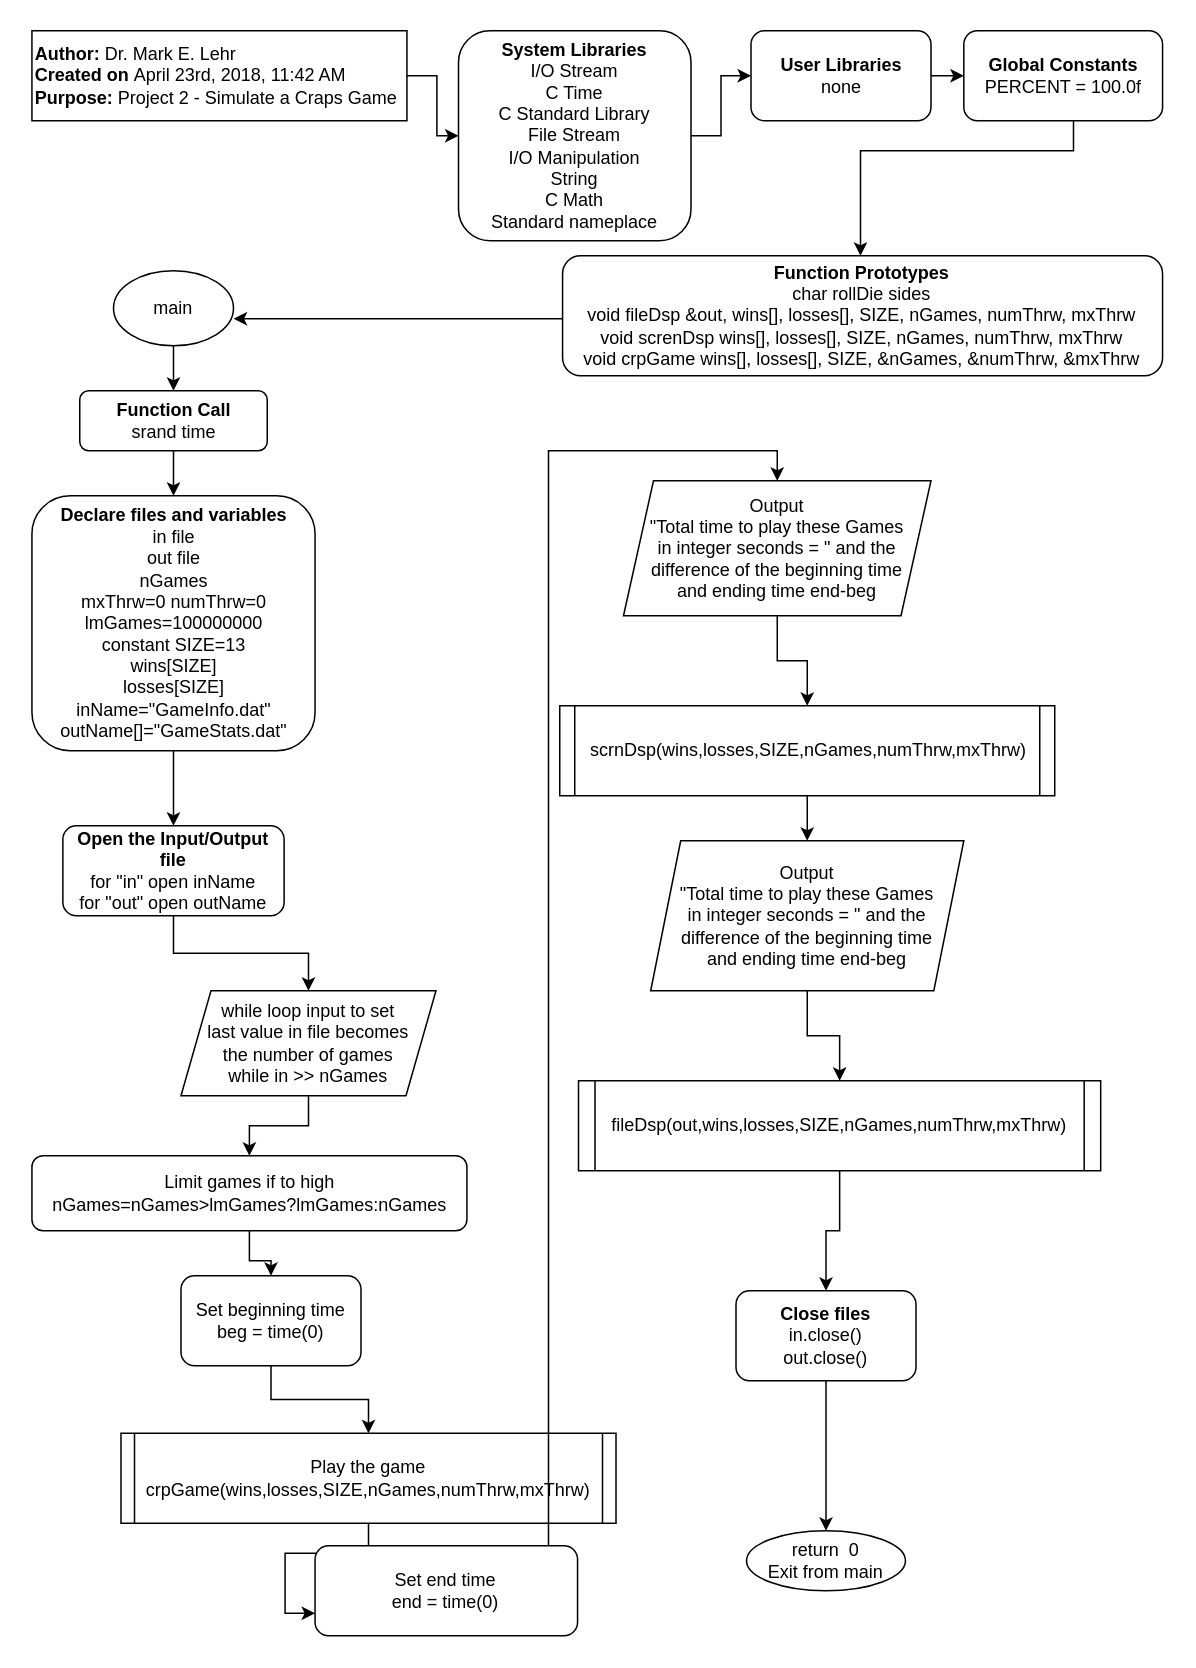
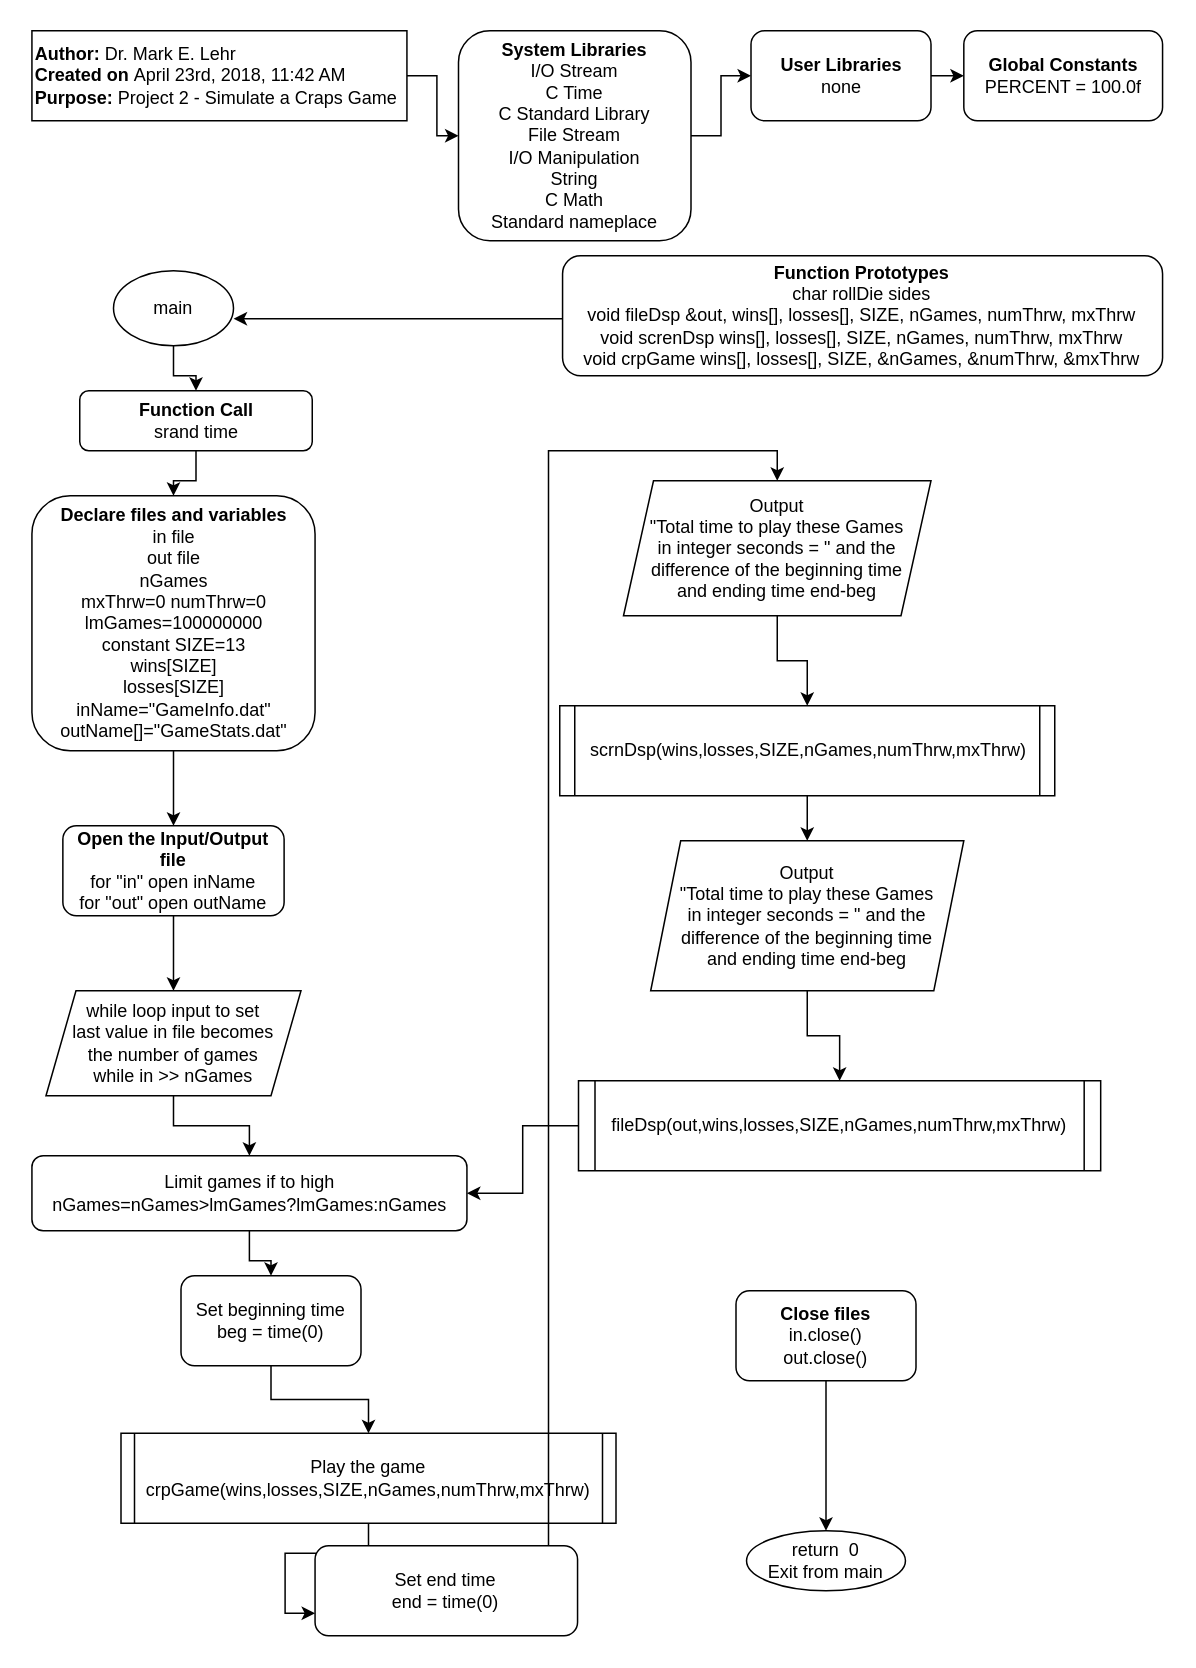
edge "Global Constants PERCENT = 100.0f" -> "Function Prototypes char rollDie sides void fileDsp &out, wins[], losses[], SIZE, nGames, numThrw, mxThrw void screnDsp wins[], losses[], SIZE, nGames, numThrw, mxThrw void crpGame wins[], losses[], SIZE, &nGames, &numThrw, &mxThrw": removed
node "Function Call srand time": size 188x60 -> 233x60
node "while loop input to set last value in file becomes the number of games while in >> nGames": moved (308, 1043) -> (173, 1043)
edge "fileDsp(out,wins,losses,SIZE,nGames,numThrw,mxThrw)" -> "Close files in.close() out.close()": now "fileDsp(out,wins,losses,SIZE,nGames,numThrw,mxThrw)" -> "Limit games if to high nGames=nGames>lmGames?lmGames:nGames"
